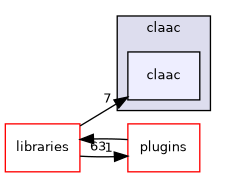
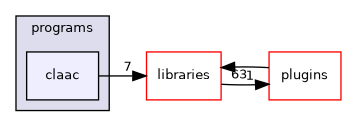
cluster "claac": label "claac" -> "programs"
edge "libraries" -> "claac": reversed
